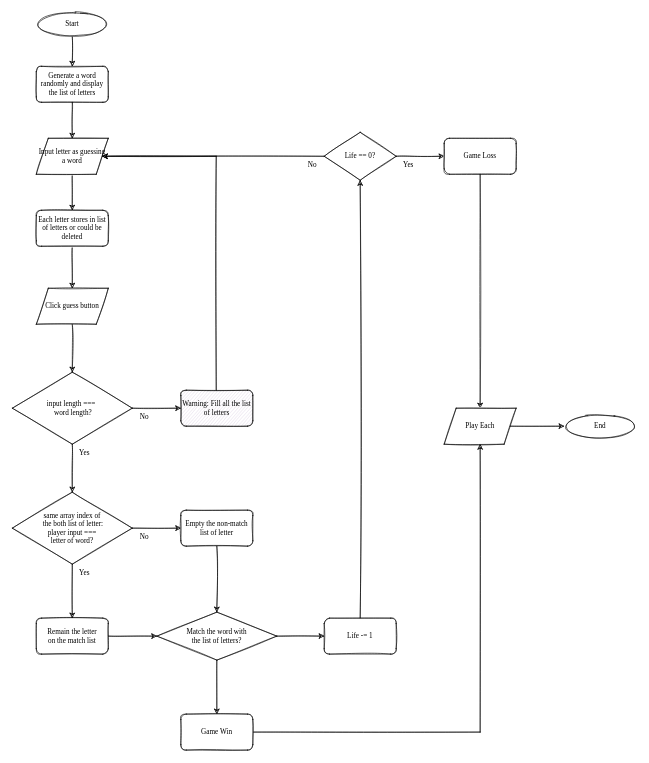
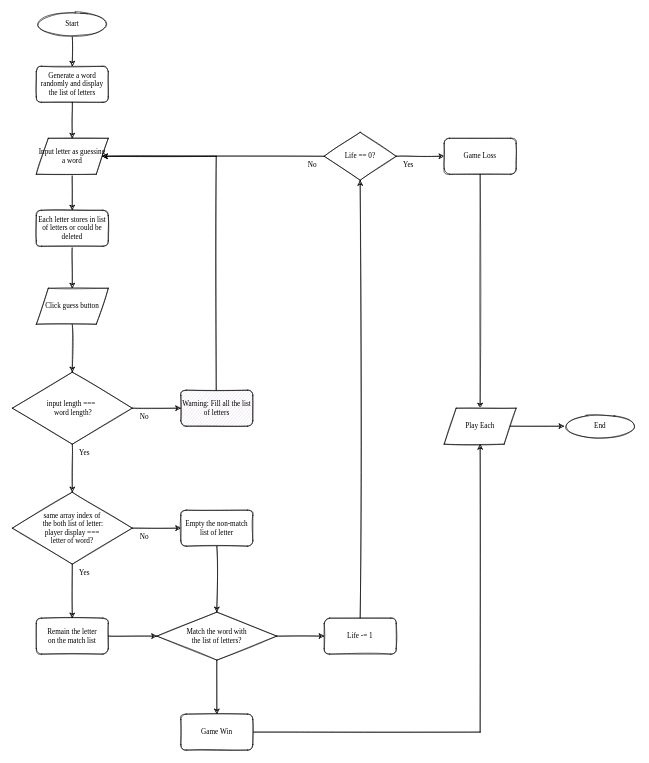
node "same array index of the both list of letter: player input === letter of word?": label "same array index of the both list of letter: player input === letter of word?" -> "same array index of the both list of letter: player display === letter of word?"
